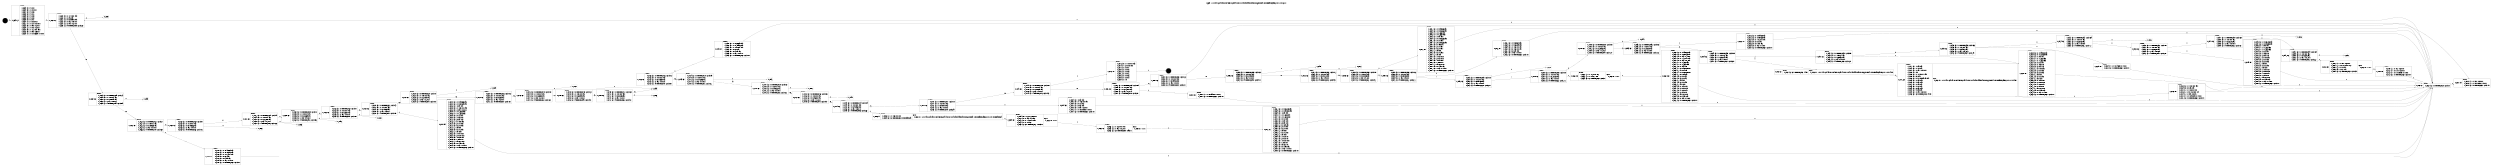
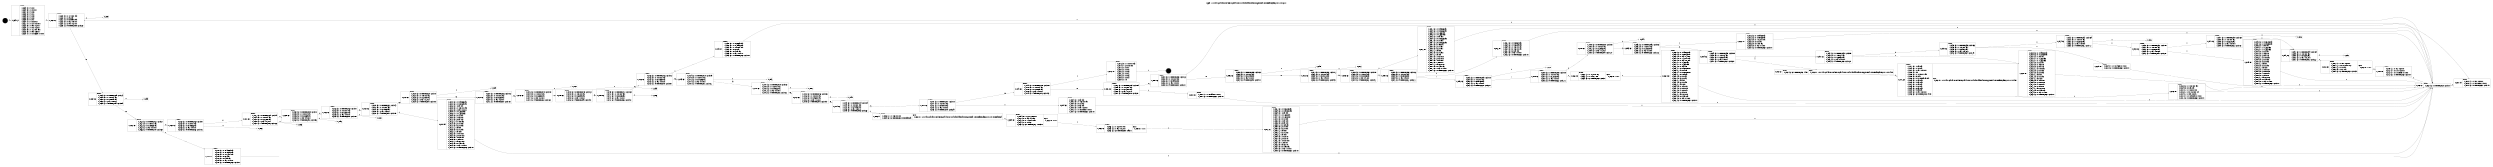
edge "0x40225d [5]" -> "0x4020b1 [19]": reversed
edge "0x40173c [25]" -> "0x401ee1": now "0x40173c [25]" -> "0x401755 [25]"
